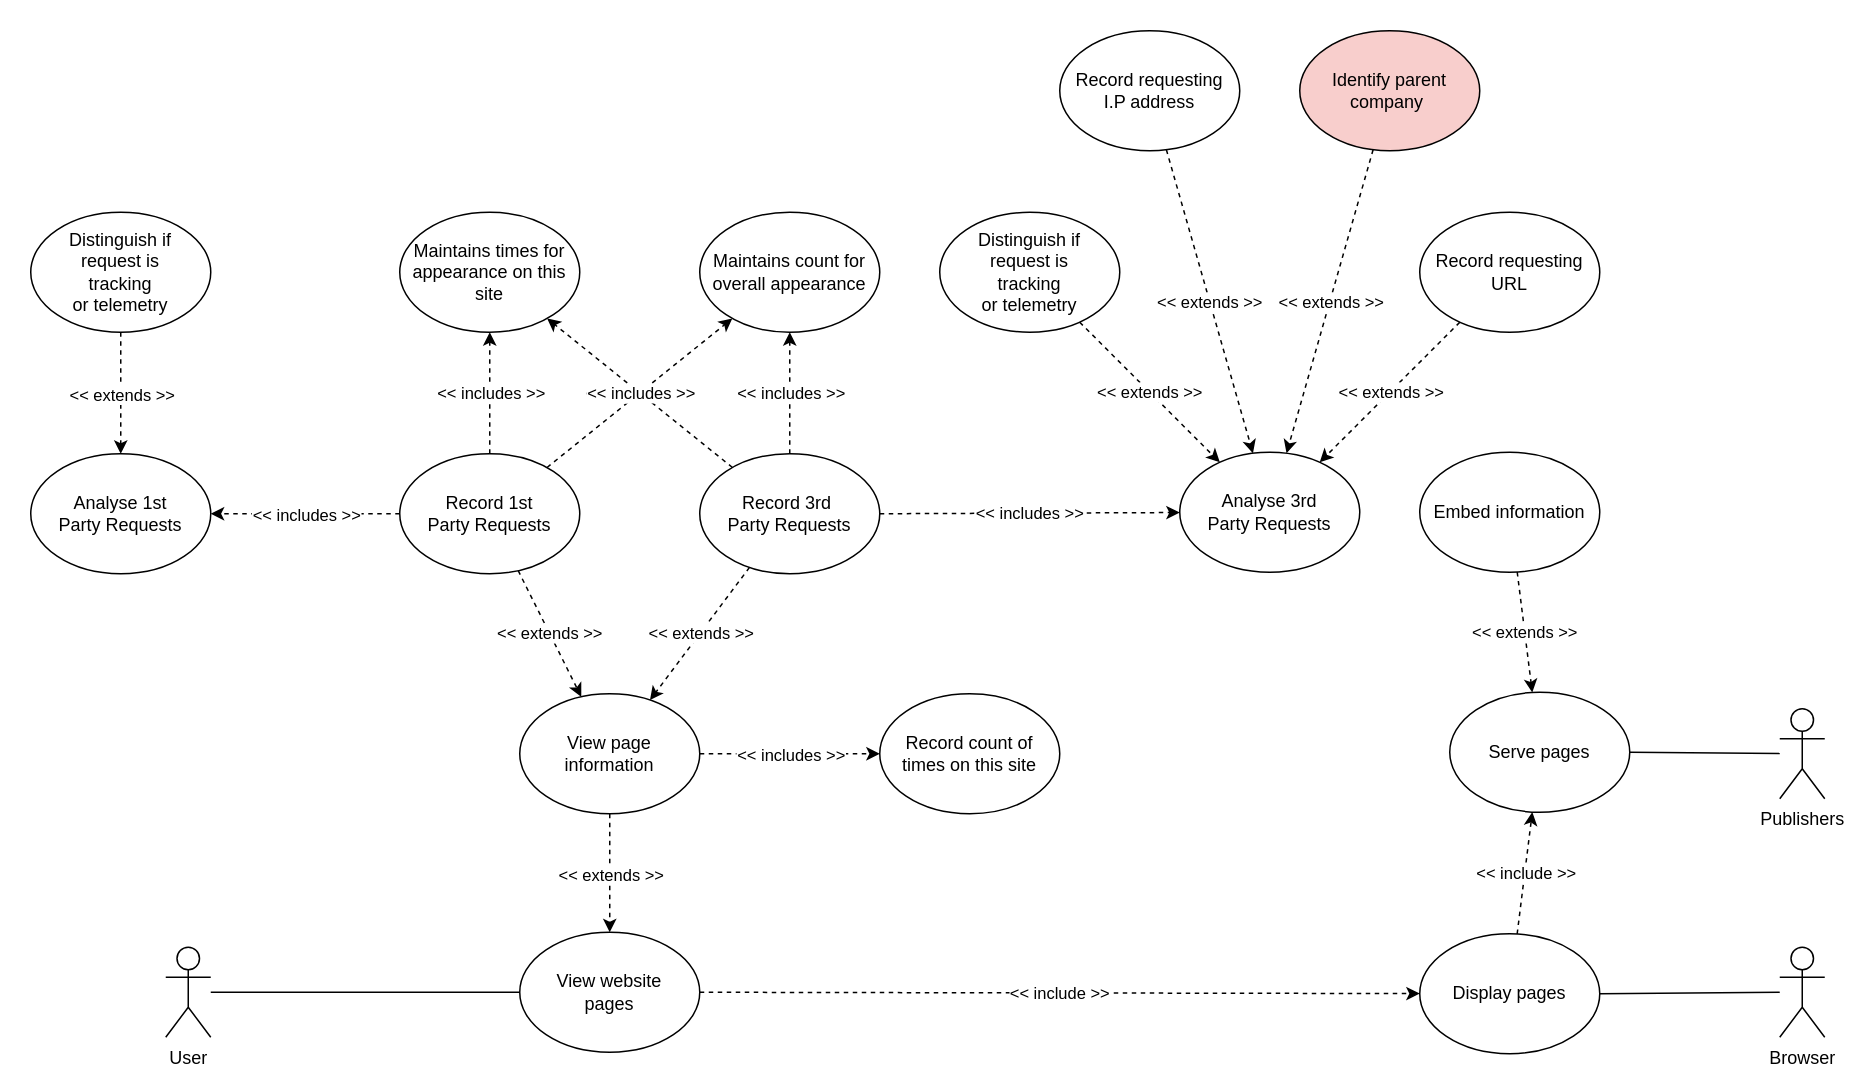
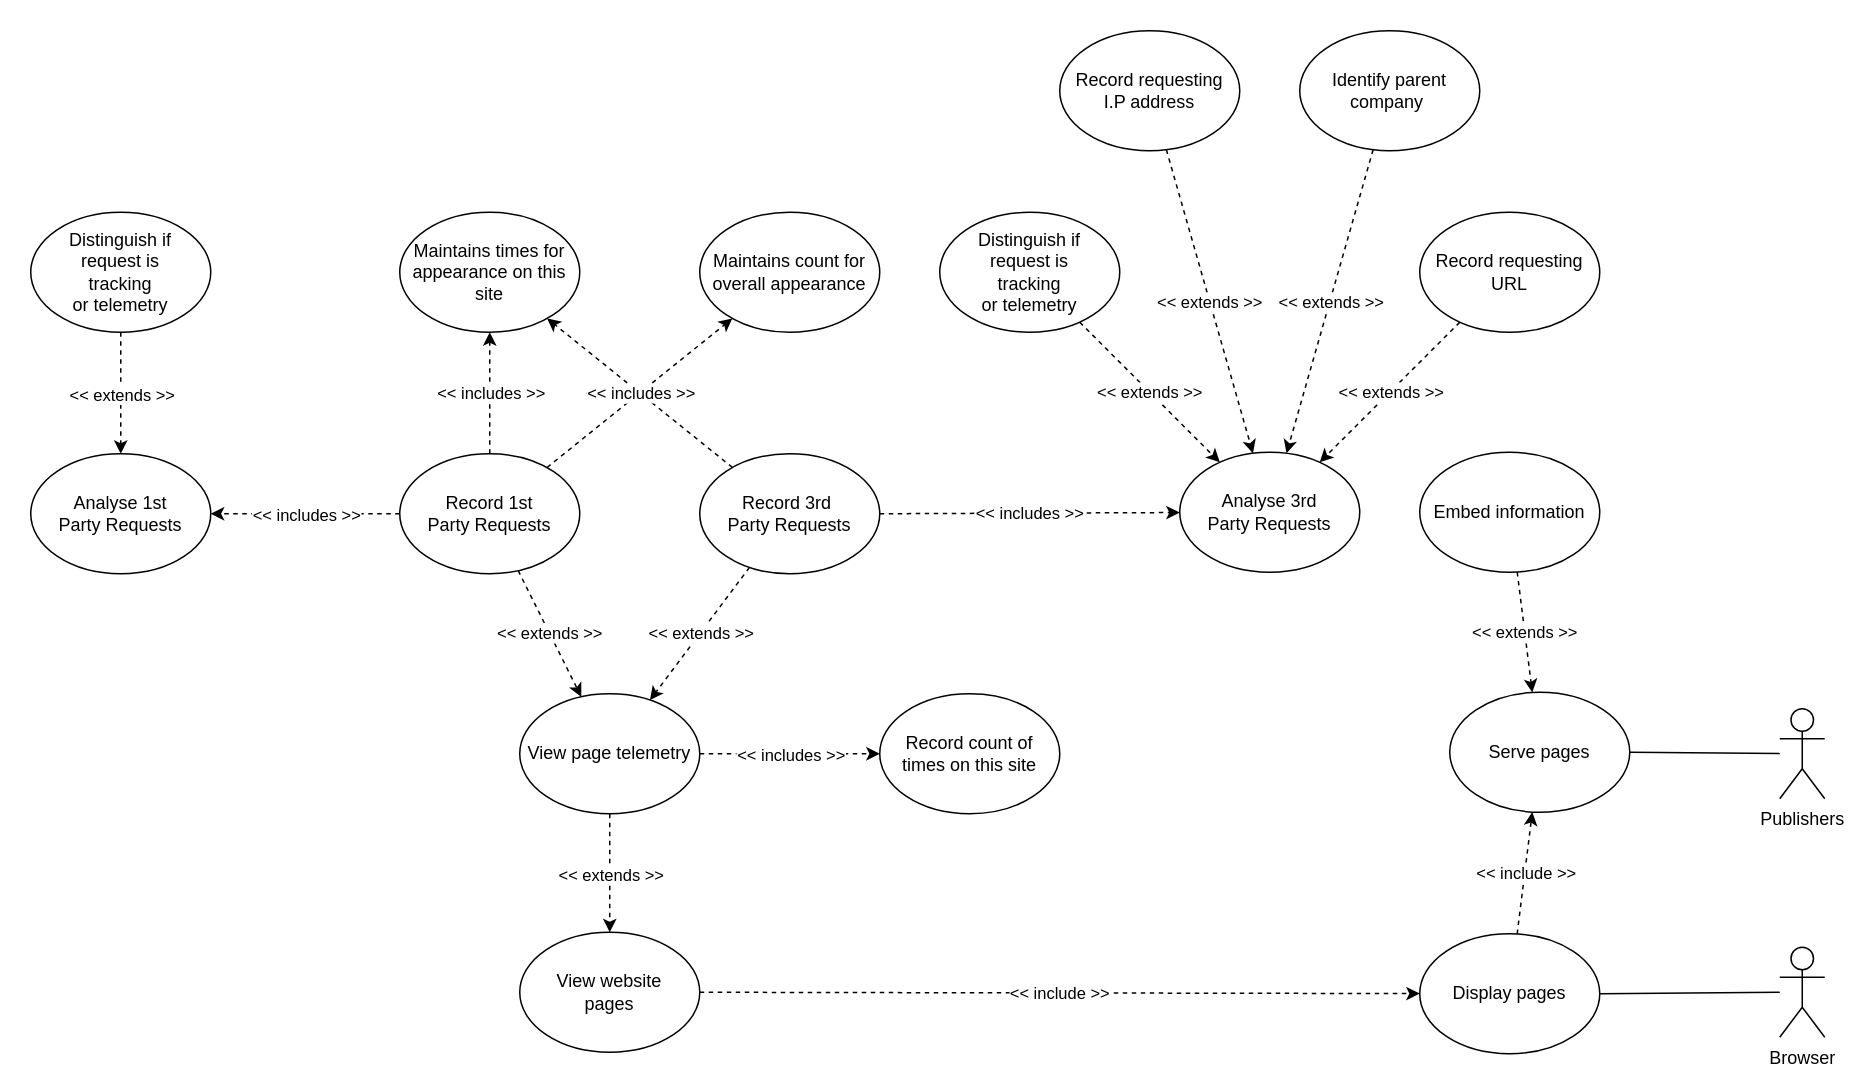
node "Identify parent company": fillcolor #f8cecc -> #ffffff
edge "Record 3rd Party Requests" -> "Maintains count for overall appearance": removed, label "<< includes >>"
node "View page information": label "View page information" -> "View page telemetry"
node "User": removed
edge "User" -- "View website pages": removed
